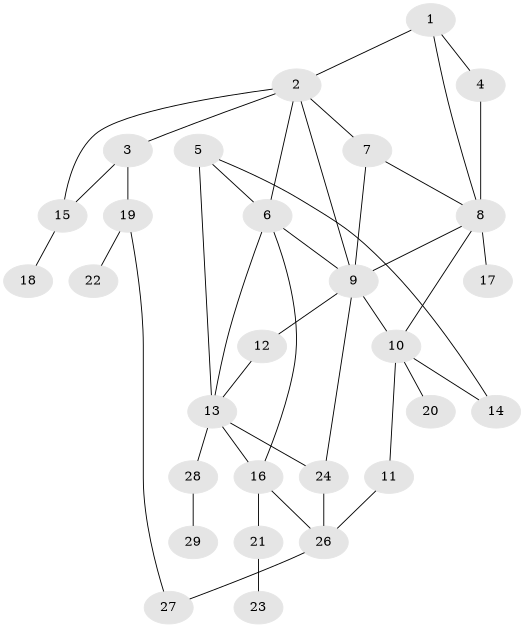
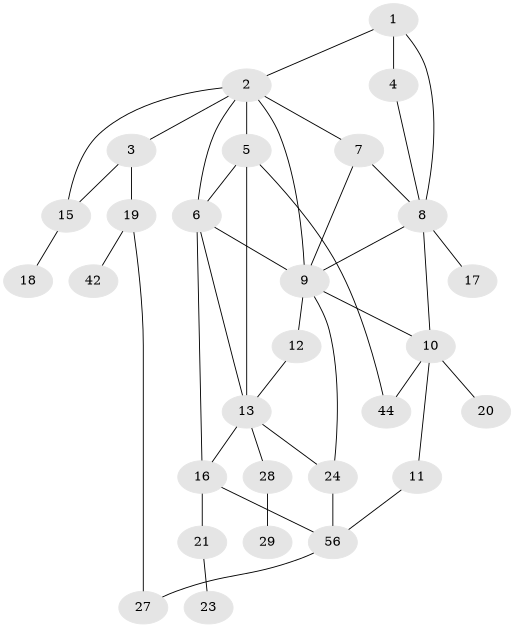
edge "2" -- "5": added
node "22": label "22" -> "42"
node "14": label "14" -> "44"
node "26": label "26" -> "56"
